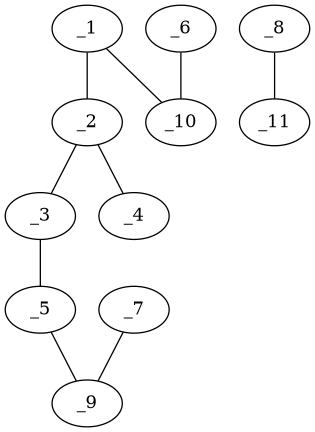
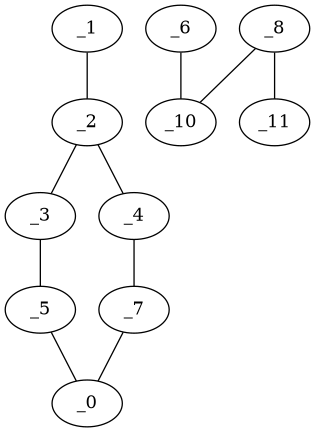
edge "_1" -- "_10": now "_8" -- "_10"
edge "_4" -- "_7": added
node "_9": label "_9" -> "_0"
